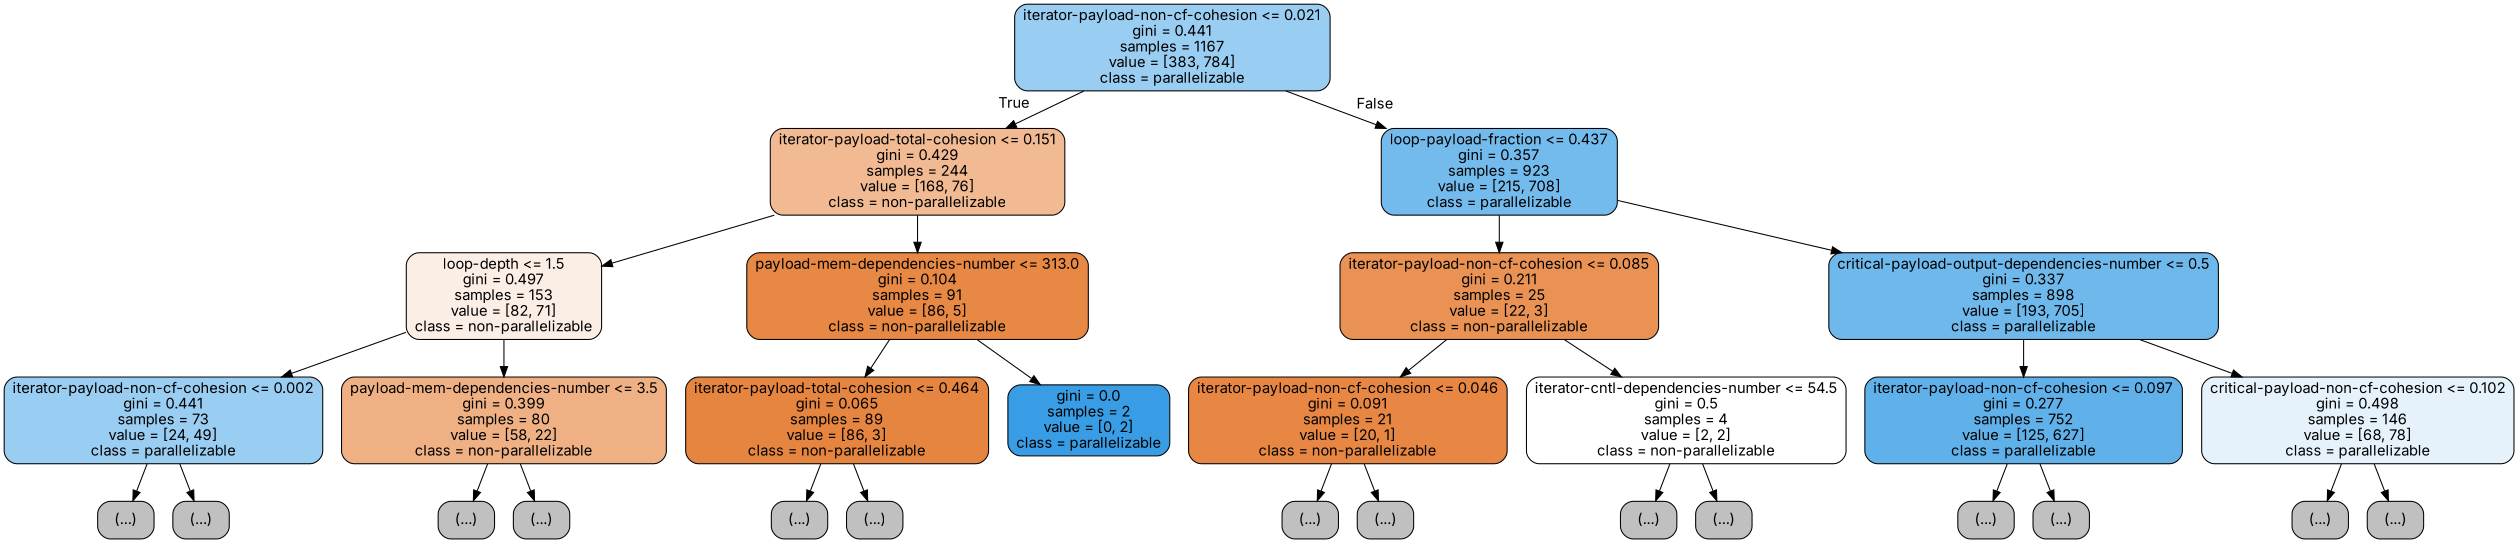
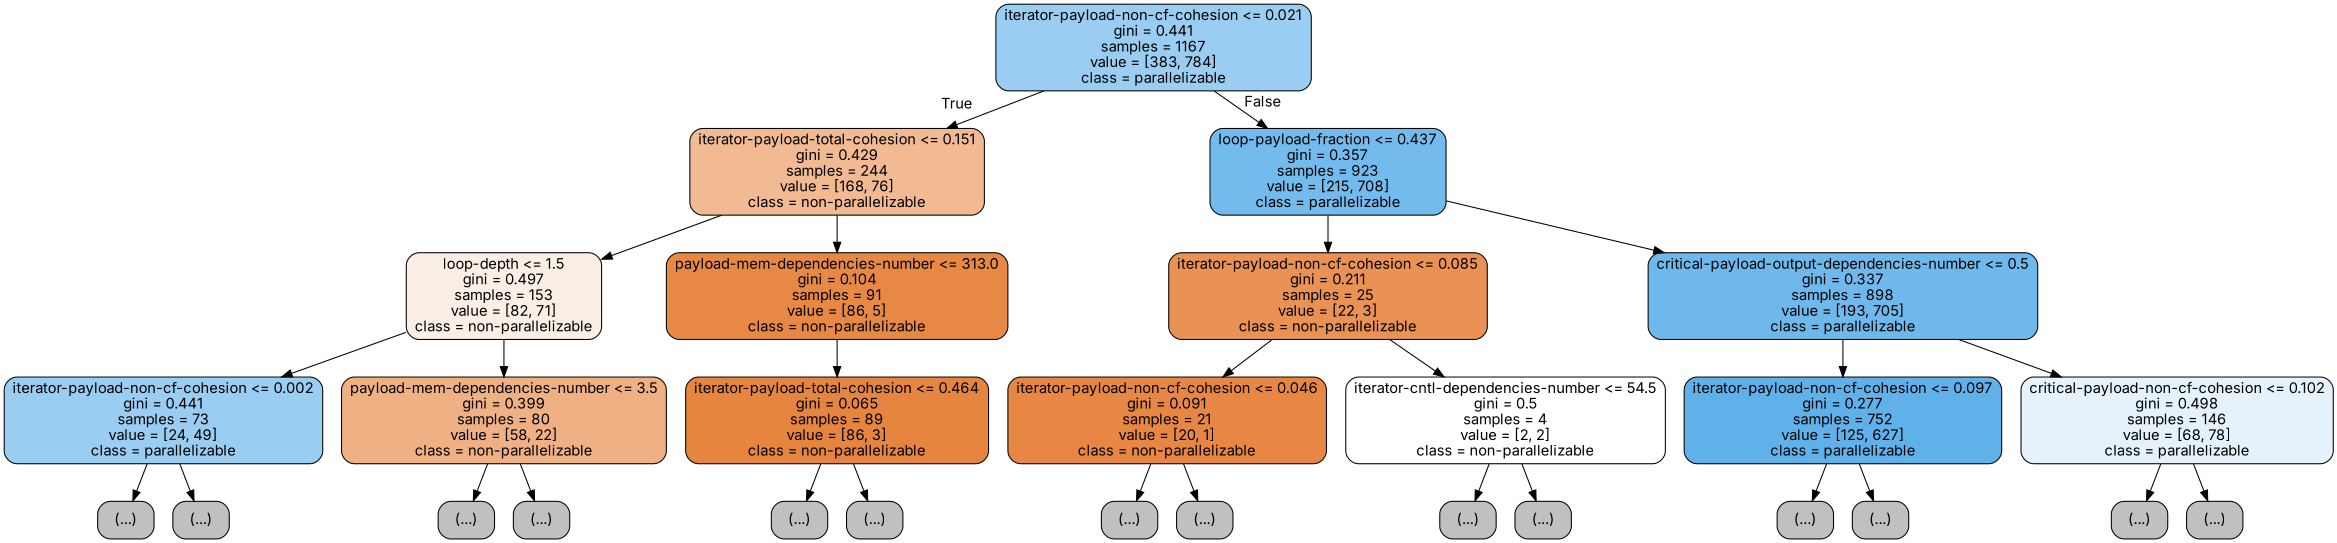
node "gini = 0.0 samples = 2 value = [0, 2] class = parallelizable": removed
